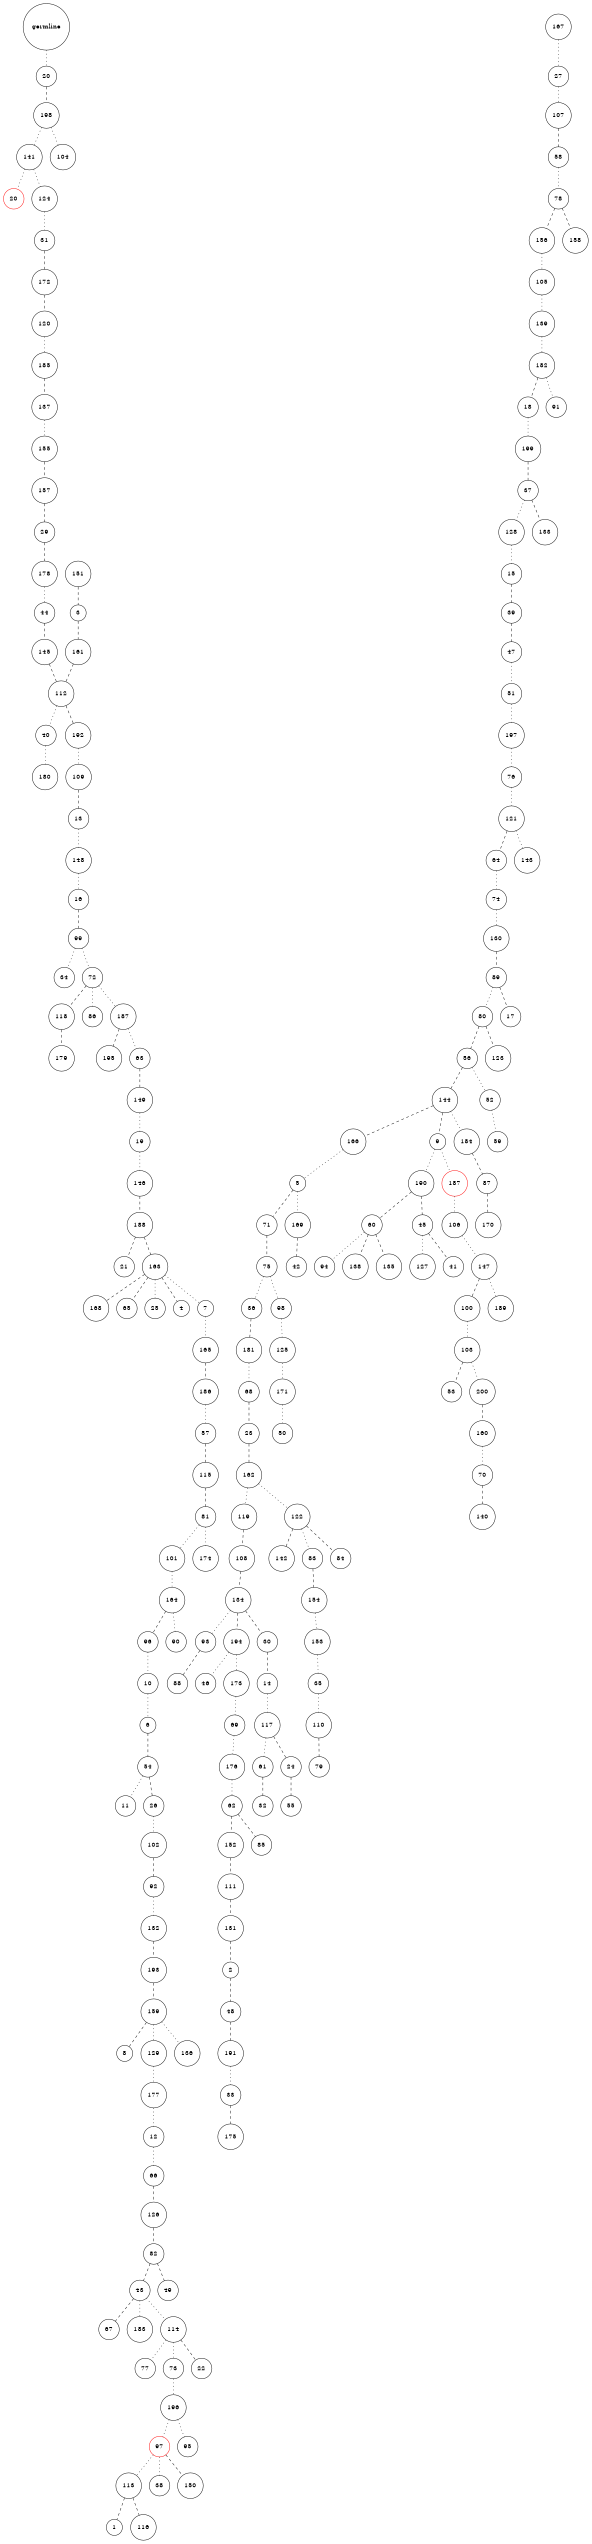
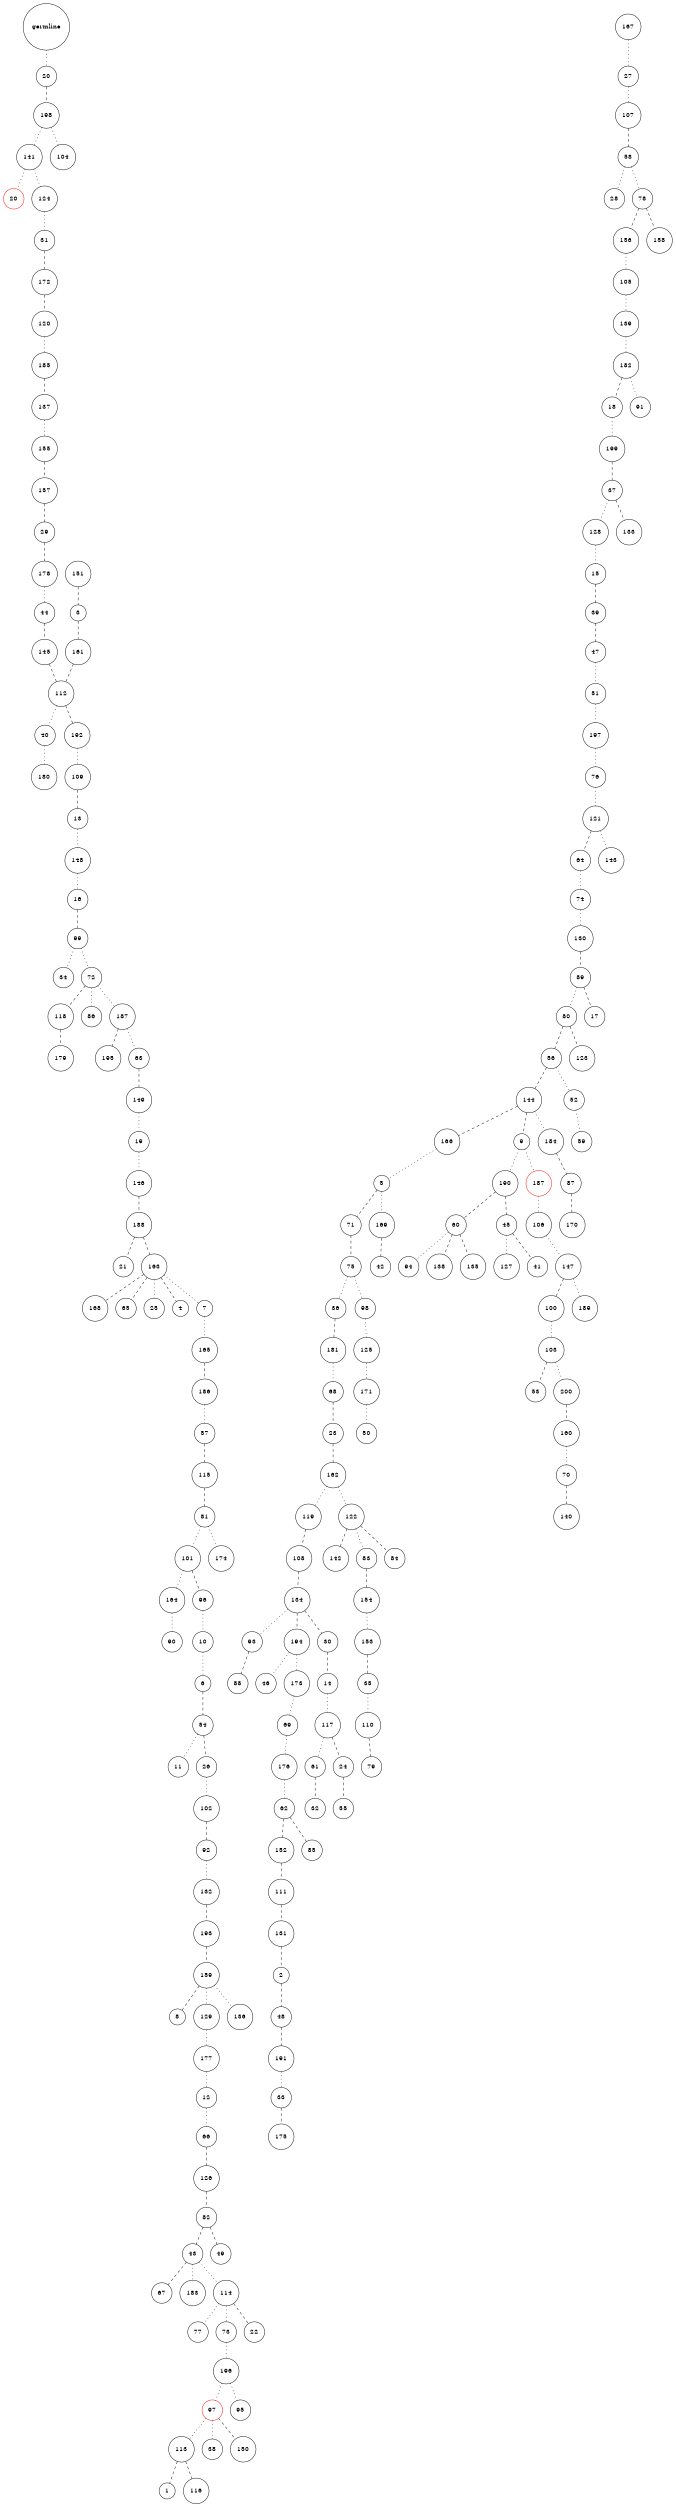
node "28": added
edge "164" -- "96": now "101" -- "96"
edge "153" -- "35": style dotted -> dashed
